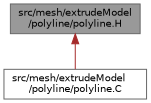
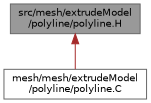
node "src/mesh/extrudeModel /polyline/polyline.C": label "src/mesh/extrudeModel /polyline/polyline.C" -> "mesh/mesh/extrudeModel /polyline/polyline.C"
